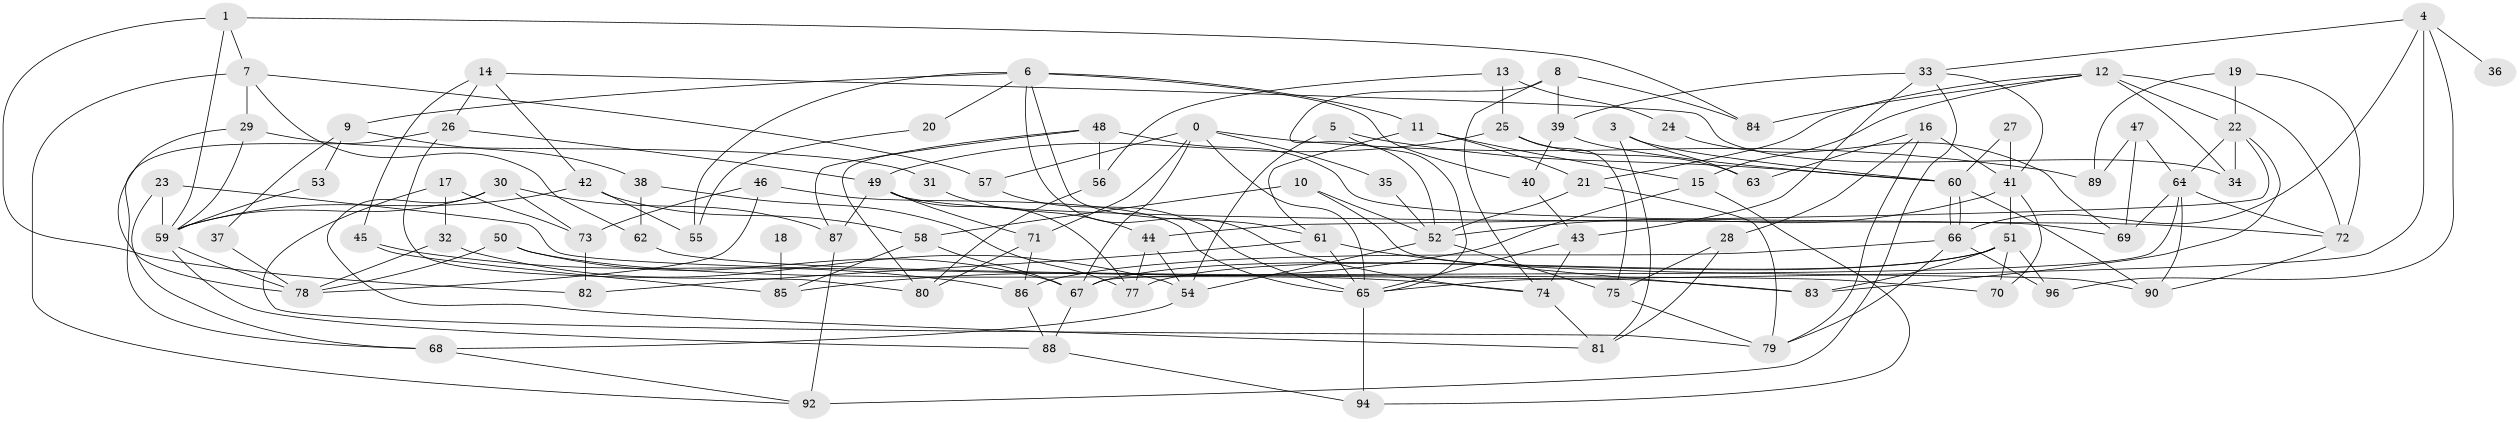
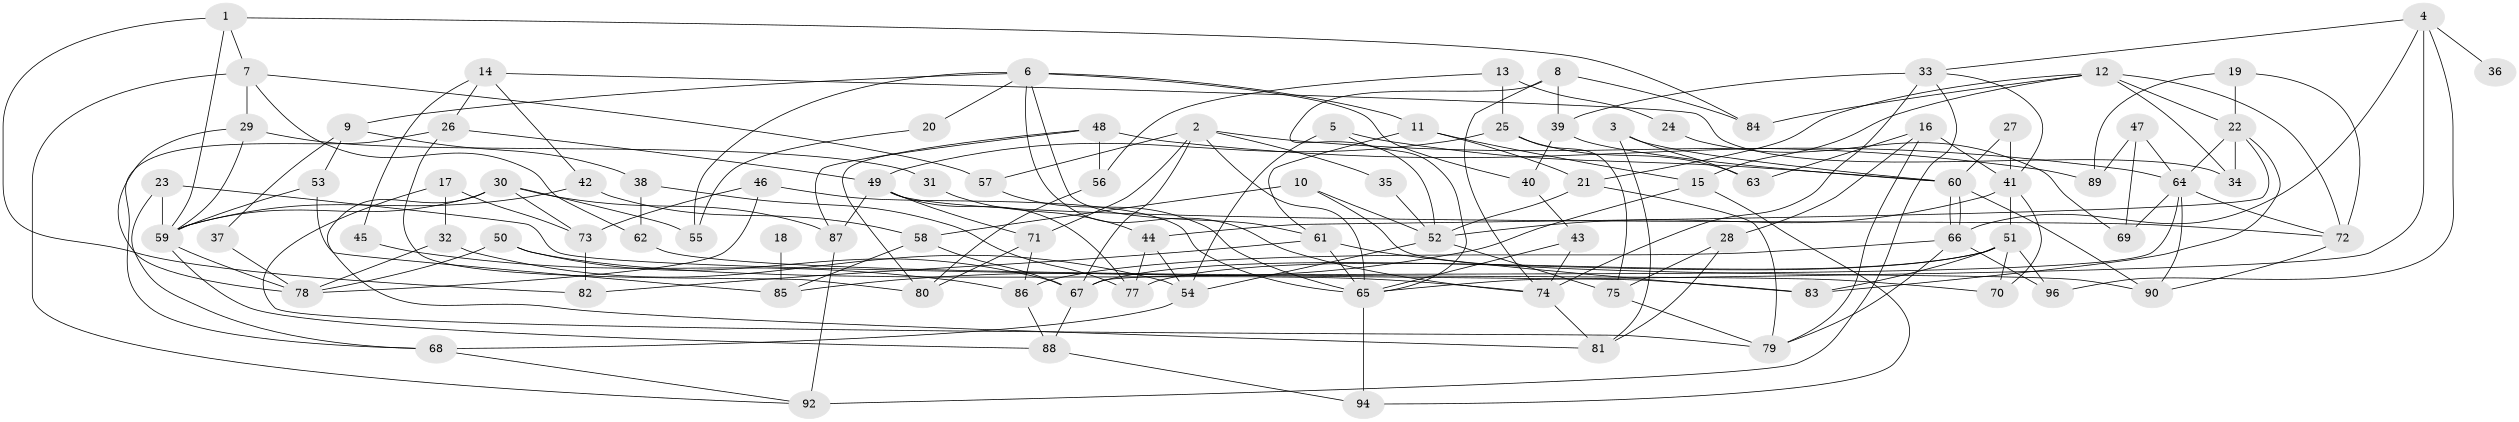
node "0": label "0" -> "2"
edge "33" -- "43": now "33" -- "74"
edge "48" -- "69": now "48" -- "64"
edge "42" -- "55": now "30" -- "55"
edge "45" -- "85": now "53" -- "85"
